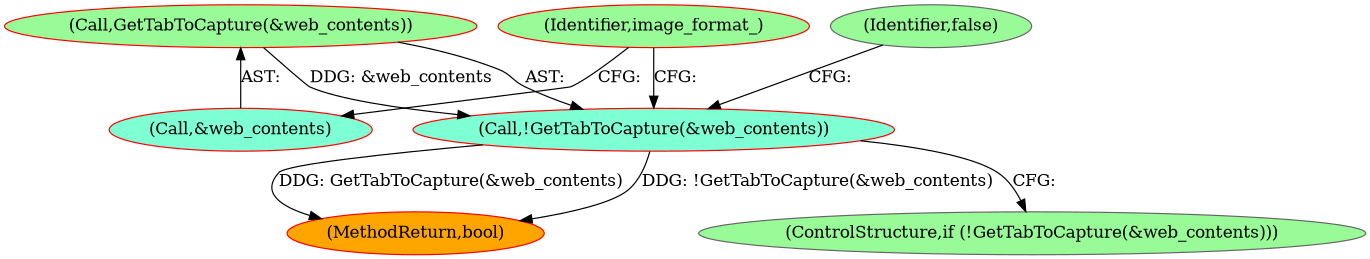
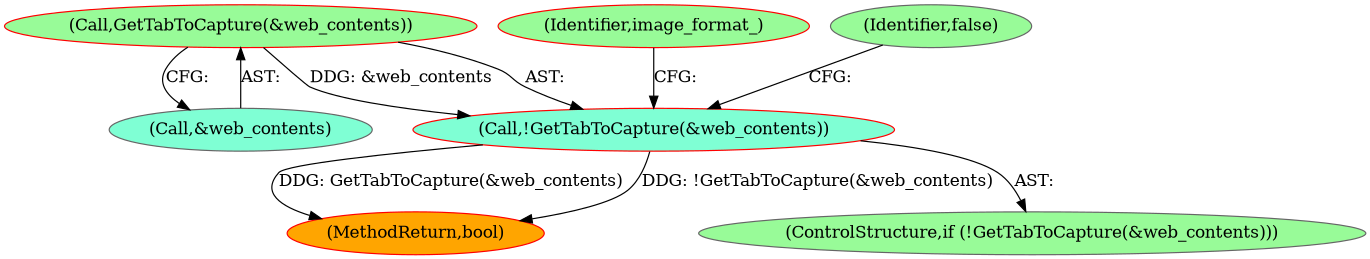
edge "(Identifier,image_format_)" -> "(Call,&web_contents)": now "(Call,GetTabToCapture(&web_contents))" -> "(Call,&web_contents)"
node "(Call,&web_contents)": color red -> gray40
edge "(Call,!GetTabToCapture(&web_contents))" -> "(ControlStructure,if (!GetTabToCapture(&web_contents)))": label "CFG: " -> "AST: "
